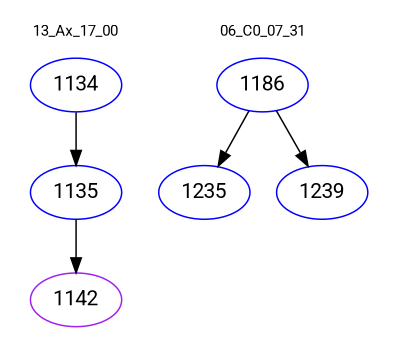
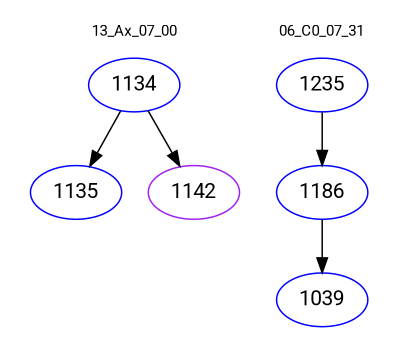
cluster "13_Ax_17_00": label "13_Ax_17_00" -> "13_Ax_07_00"
edge "1186" -> "1235": reversed
node "1239": label "1239" -> "1039"
edge "1135" -> "1142": now "1134" -> "1142"
